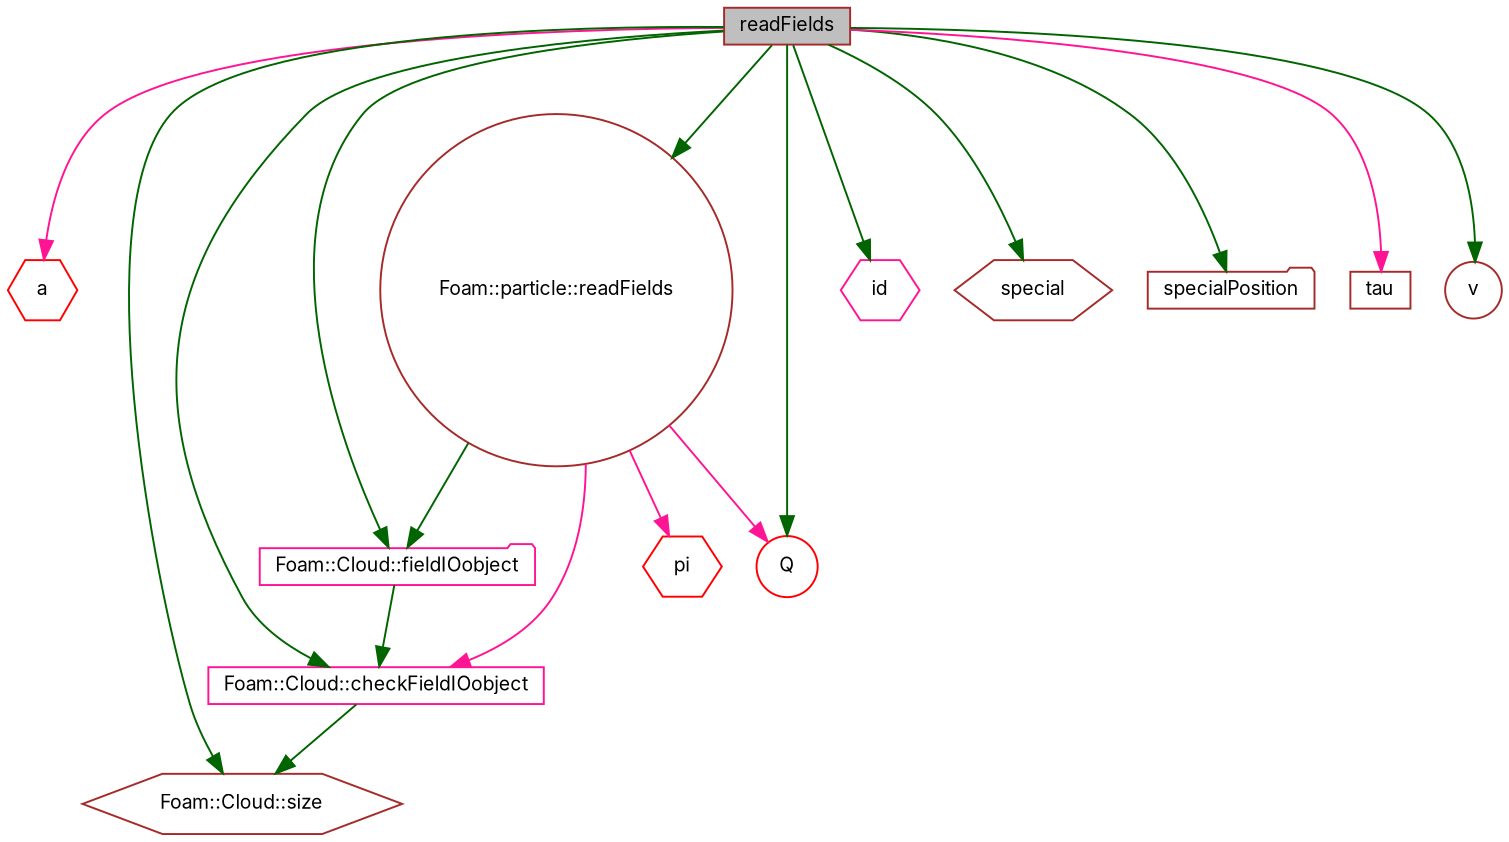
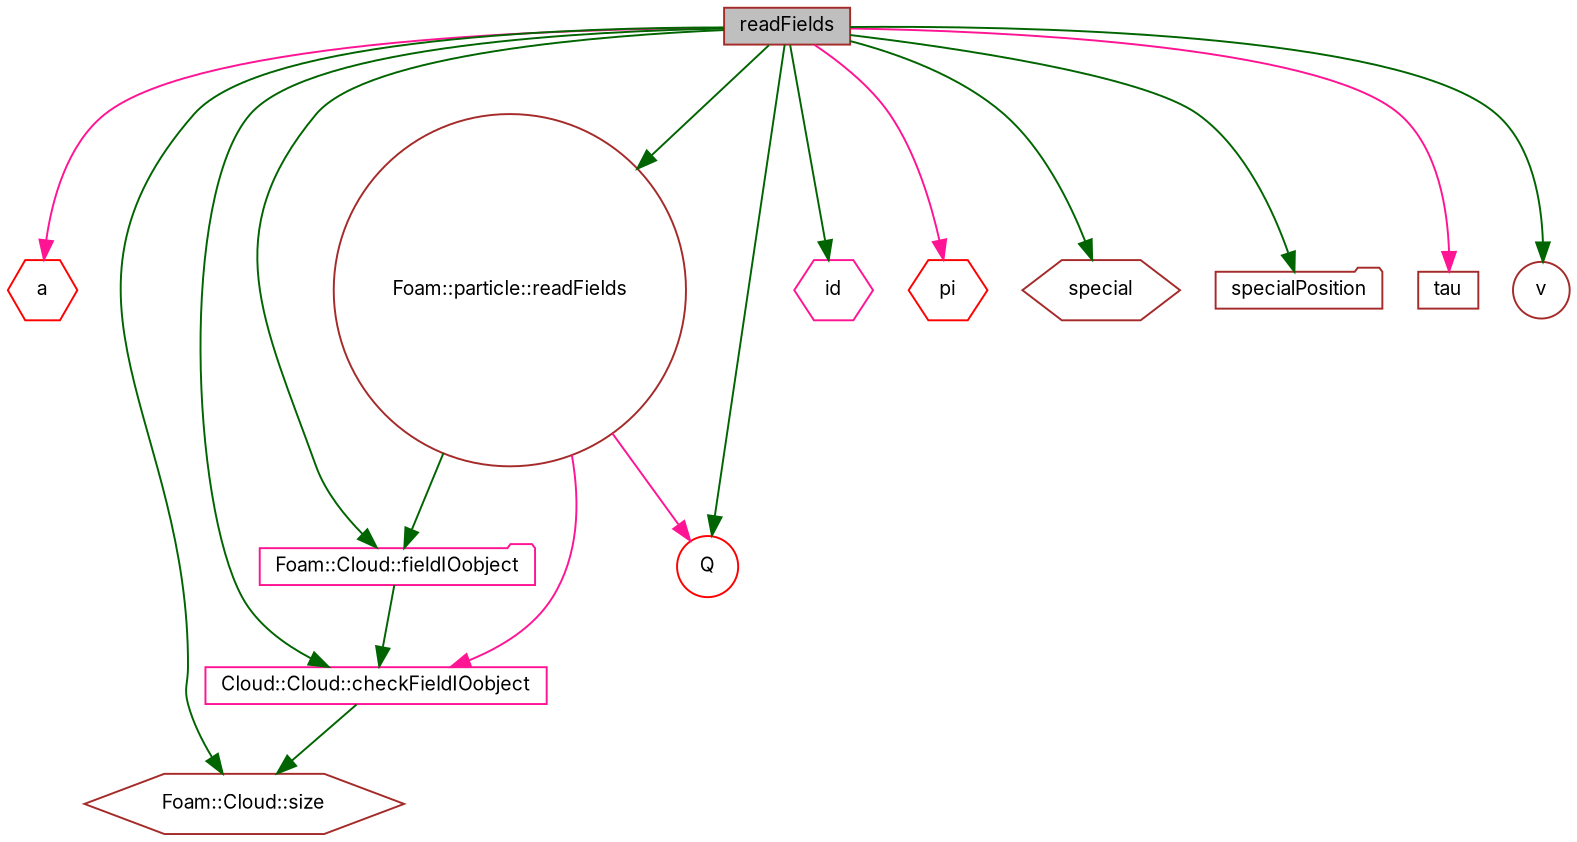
edge "Foam::particle::readFields" -> "pi": now "readFields" -> "pi"
node "Foam::Cloud::checkFieldIOobject": label "Foam::Cloud::checkFieldIOobject" -> "Cloud::Cloud::checkFieldIOobject"
